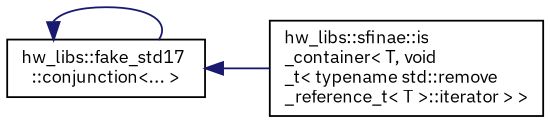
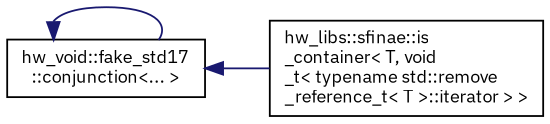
node "hw_libs::fake_std17 ::conjunction<... >": label "hw_libs::fake_std17 ::conjunction<... >" -> "hw_void::fake_std17 ::conjunction<... >"
